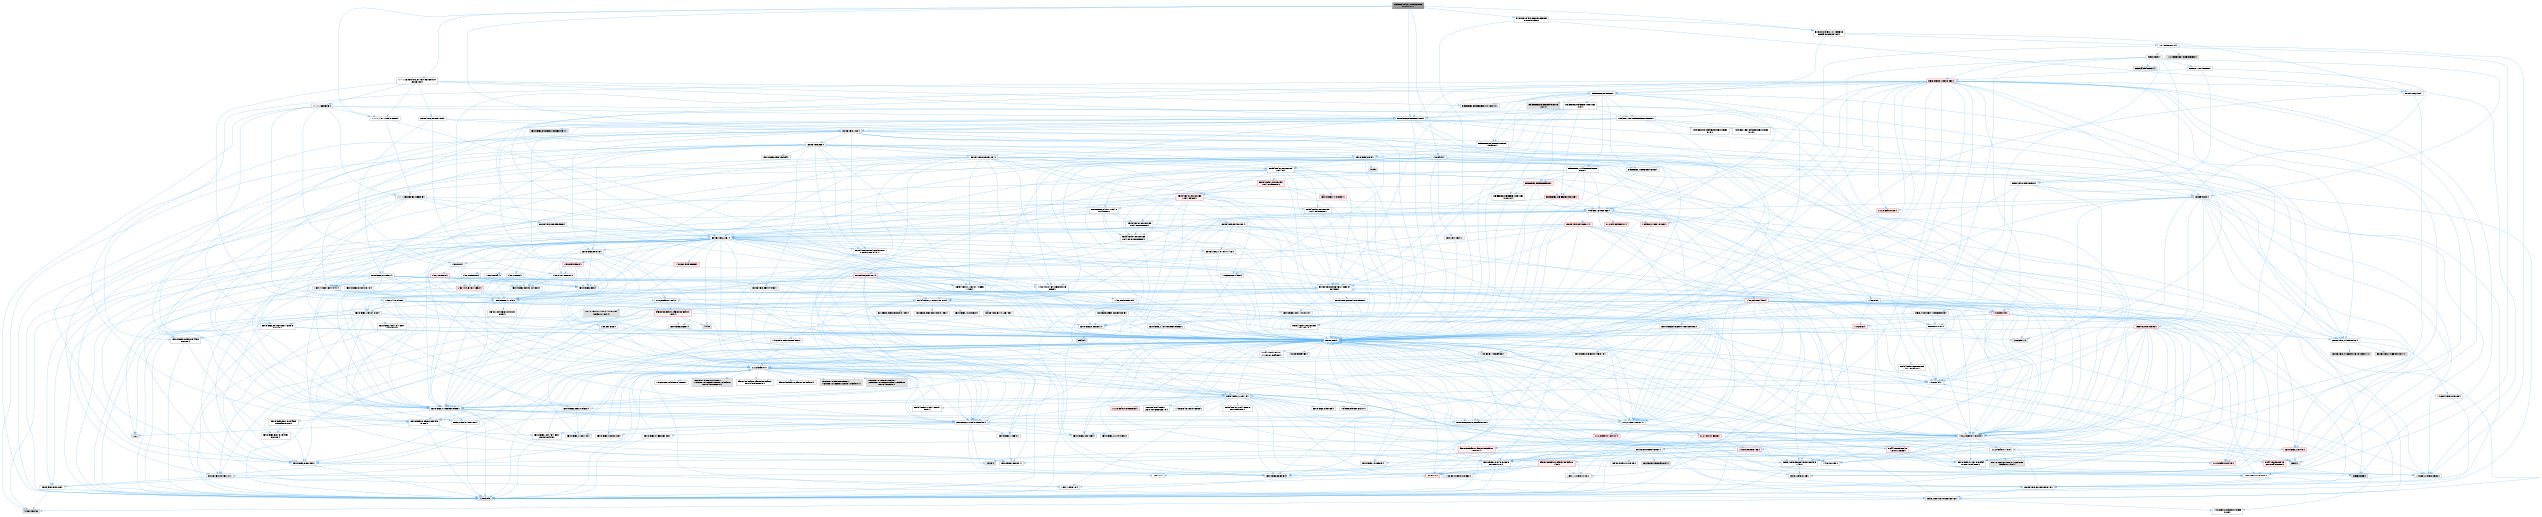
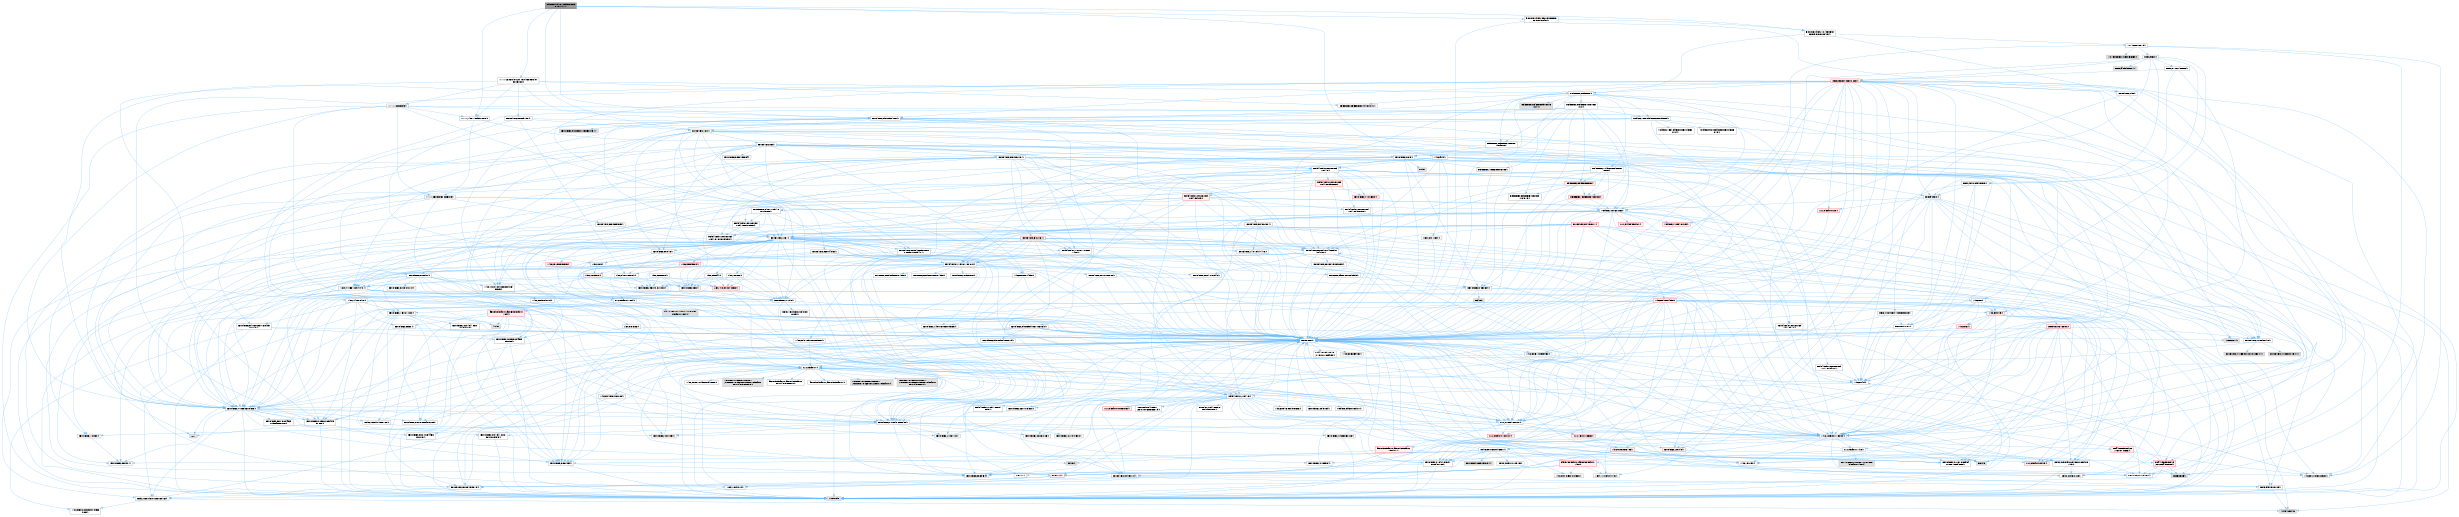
edge "Delegates/MulticastDelegate Base.h" -> "UObject/NameTypes.h": now "Delegates/DelegateInstances Impl.h" -> "UObject/NameTypes.h"
edge "Containers/Array.h" -> "Algo/HeapSort.h": now "Containers/Array.h" -> "Algo/IntroSort.h"
edge "Misc/Crc.h" -> "Templates/TypeHash.h": reversed
edge "Templates/IsTriviallyCopy Constructible.h" -> "CoreTypes.h": removed
node "Serialization/ArchiveSave PackageData.h": label "Serialization/ArchiveSave PackageData.h" -> "Function/ArchiveSave PackageData.h"
